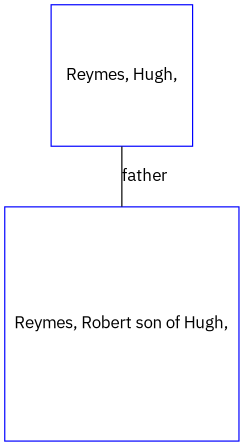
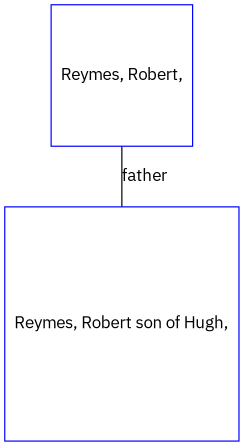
node "Reymes, Hugh,": label "Reymes, Hugh," -> "Reymes, Robert,"
